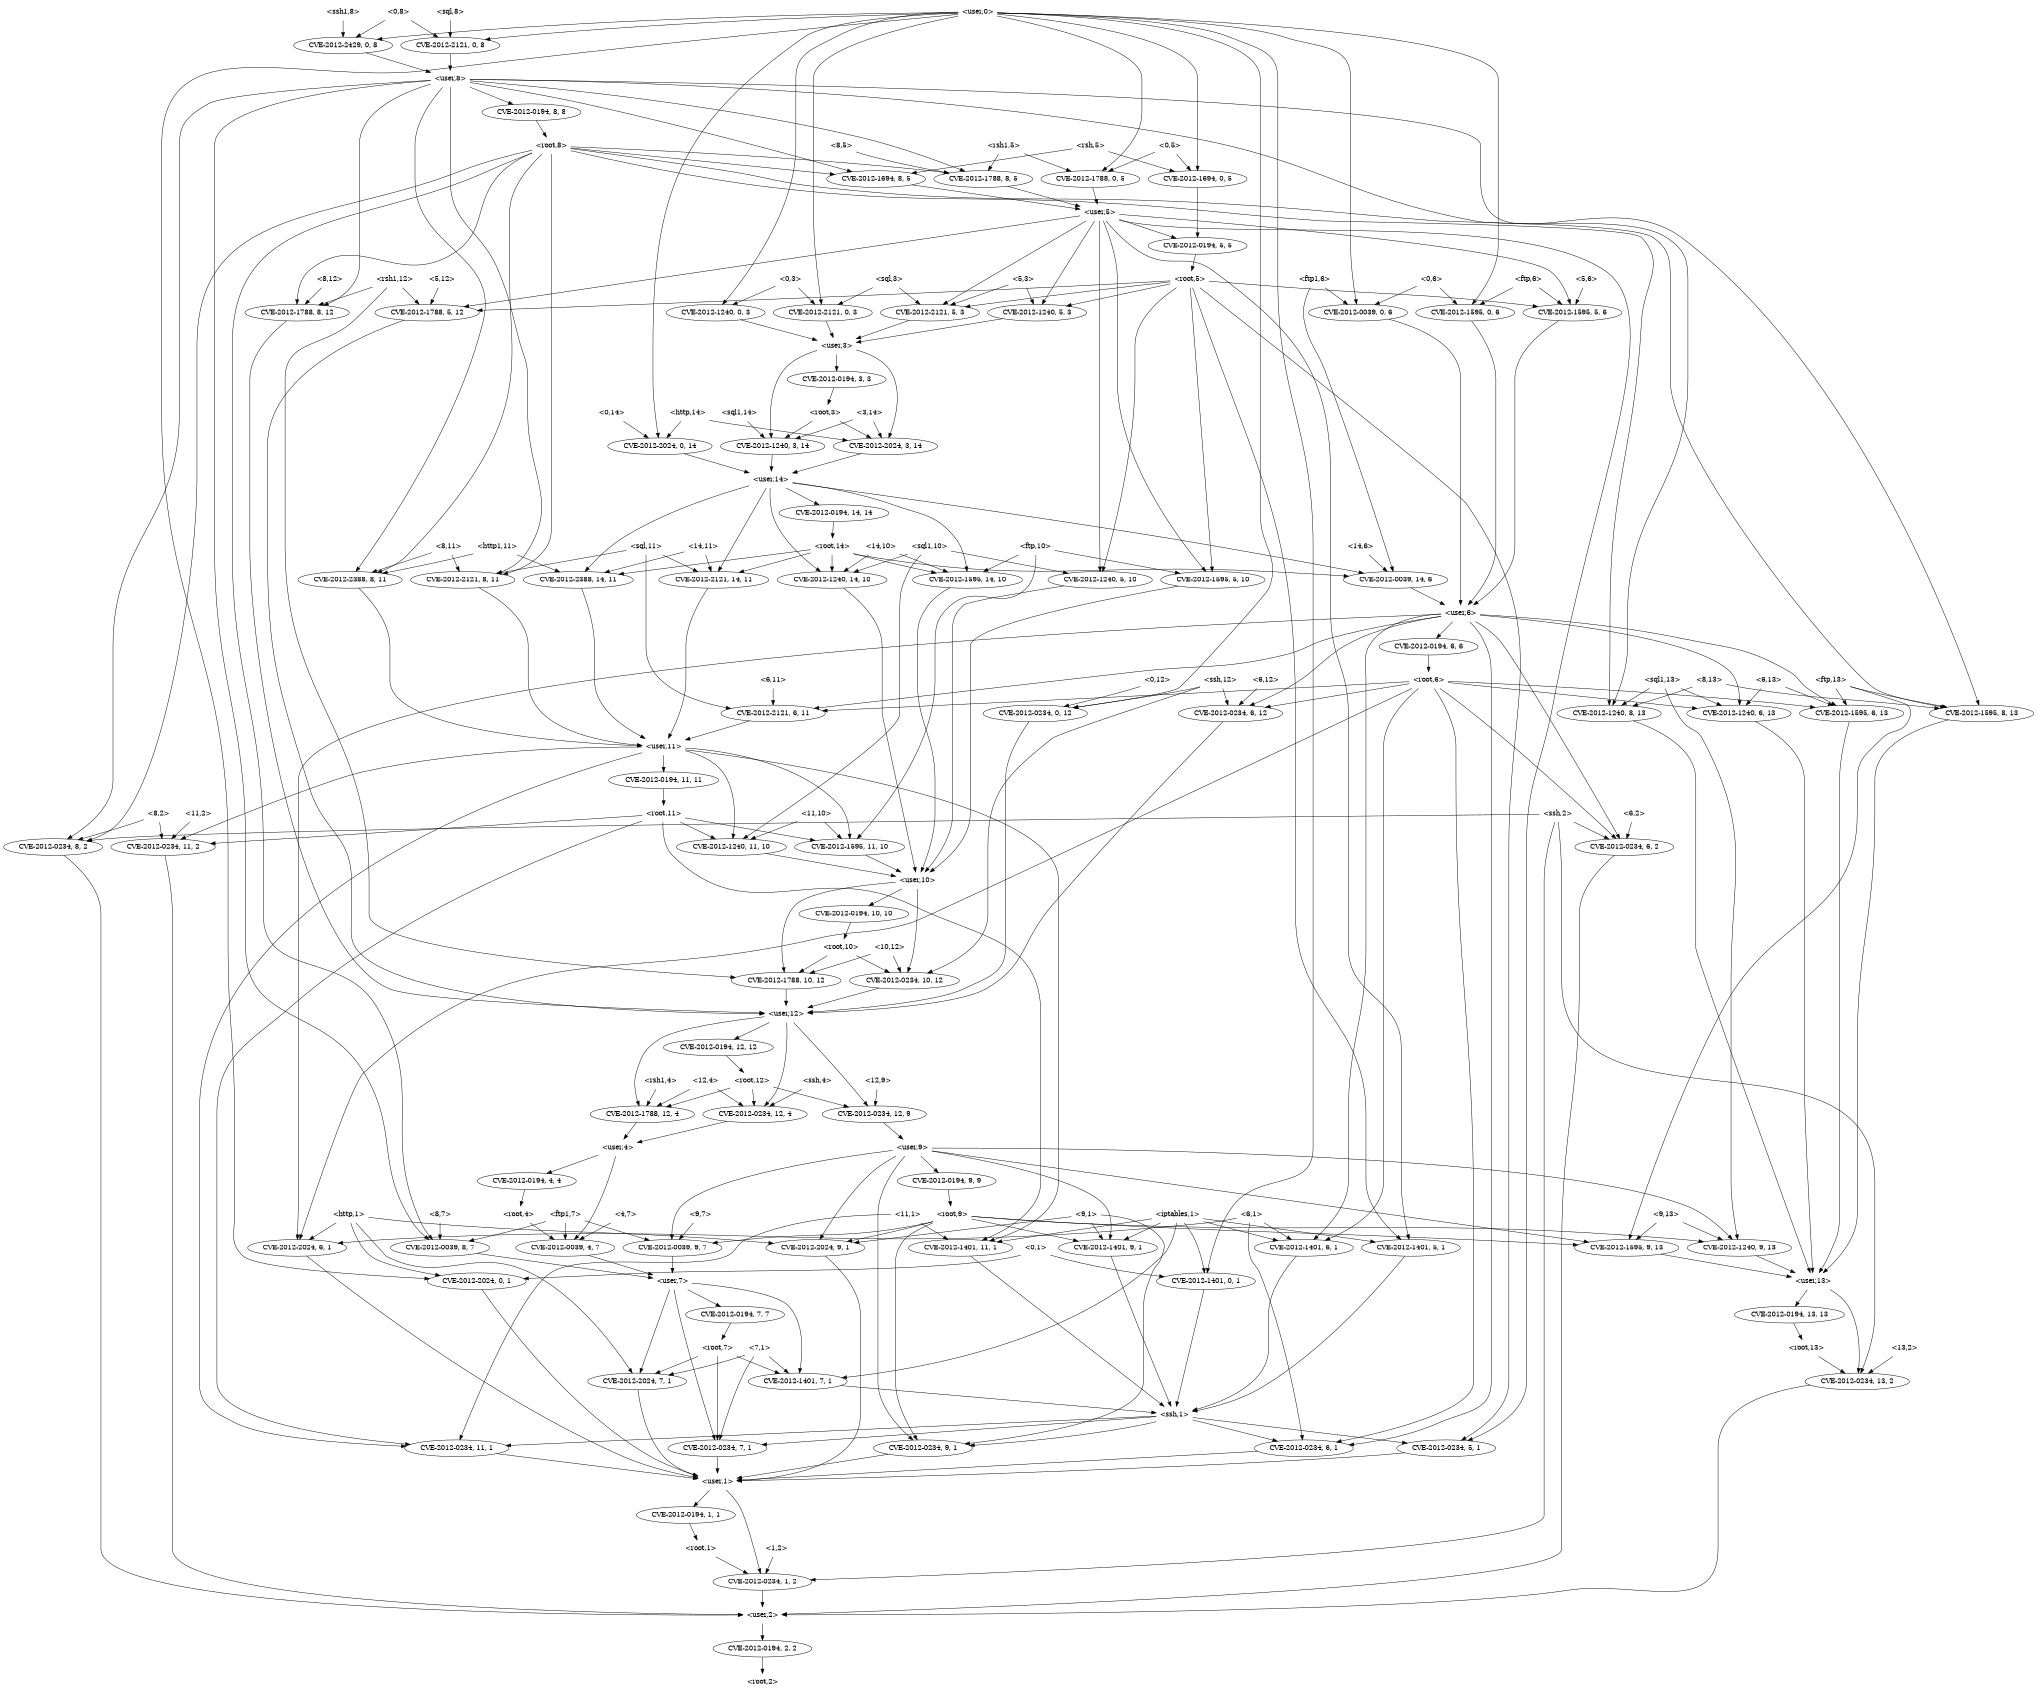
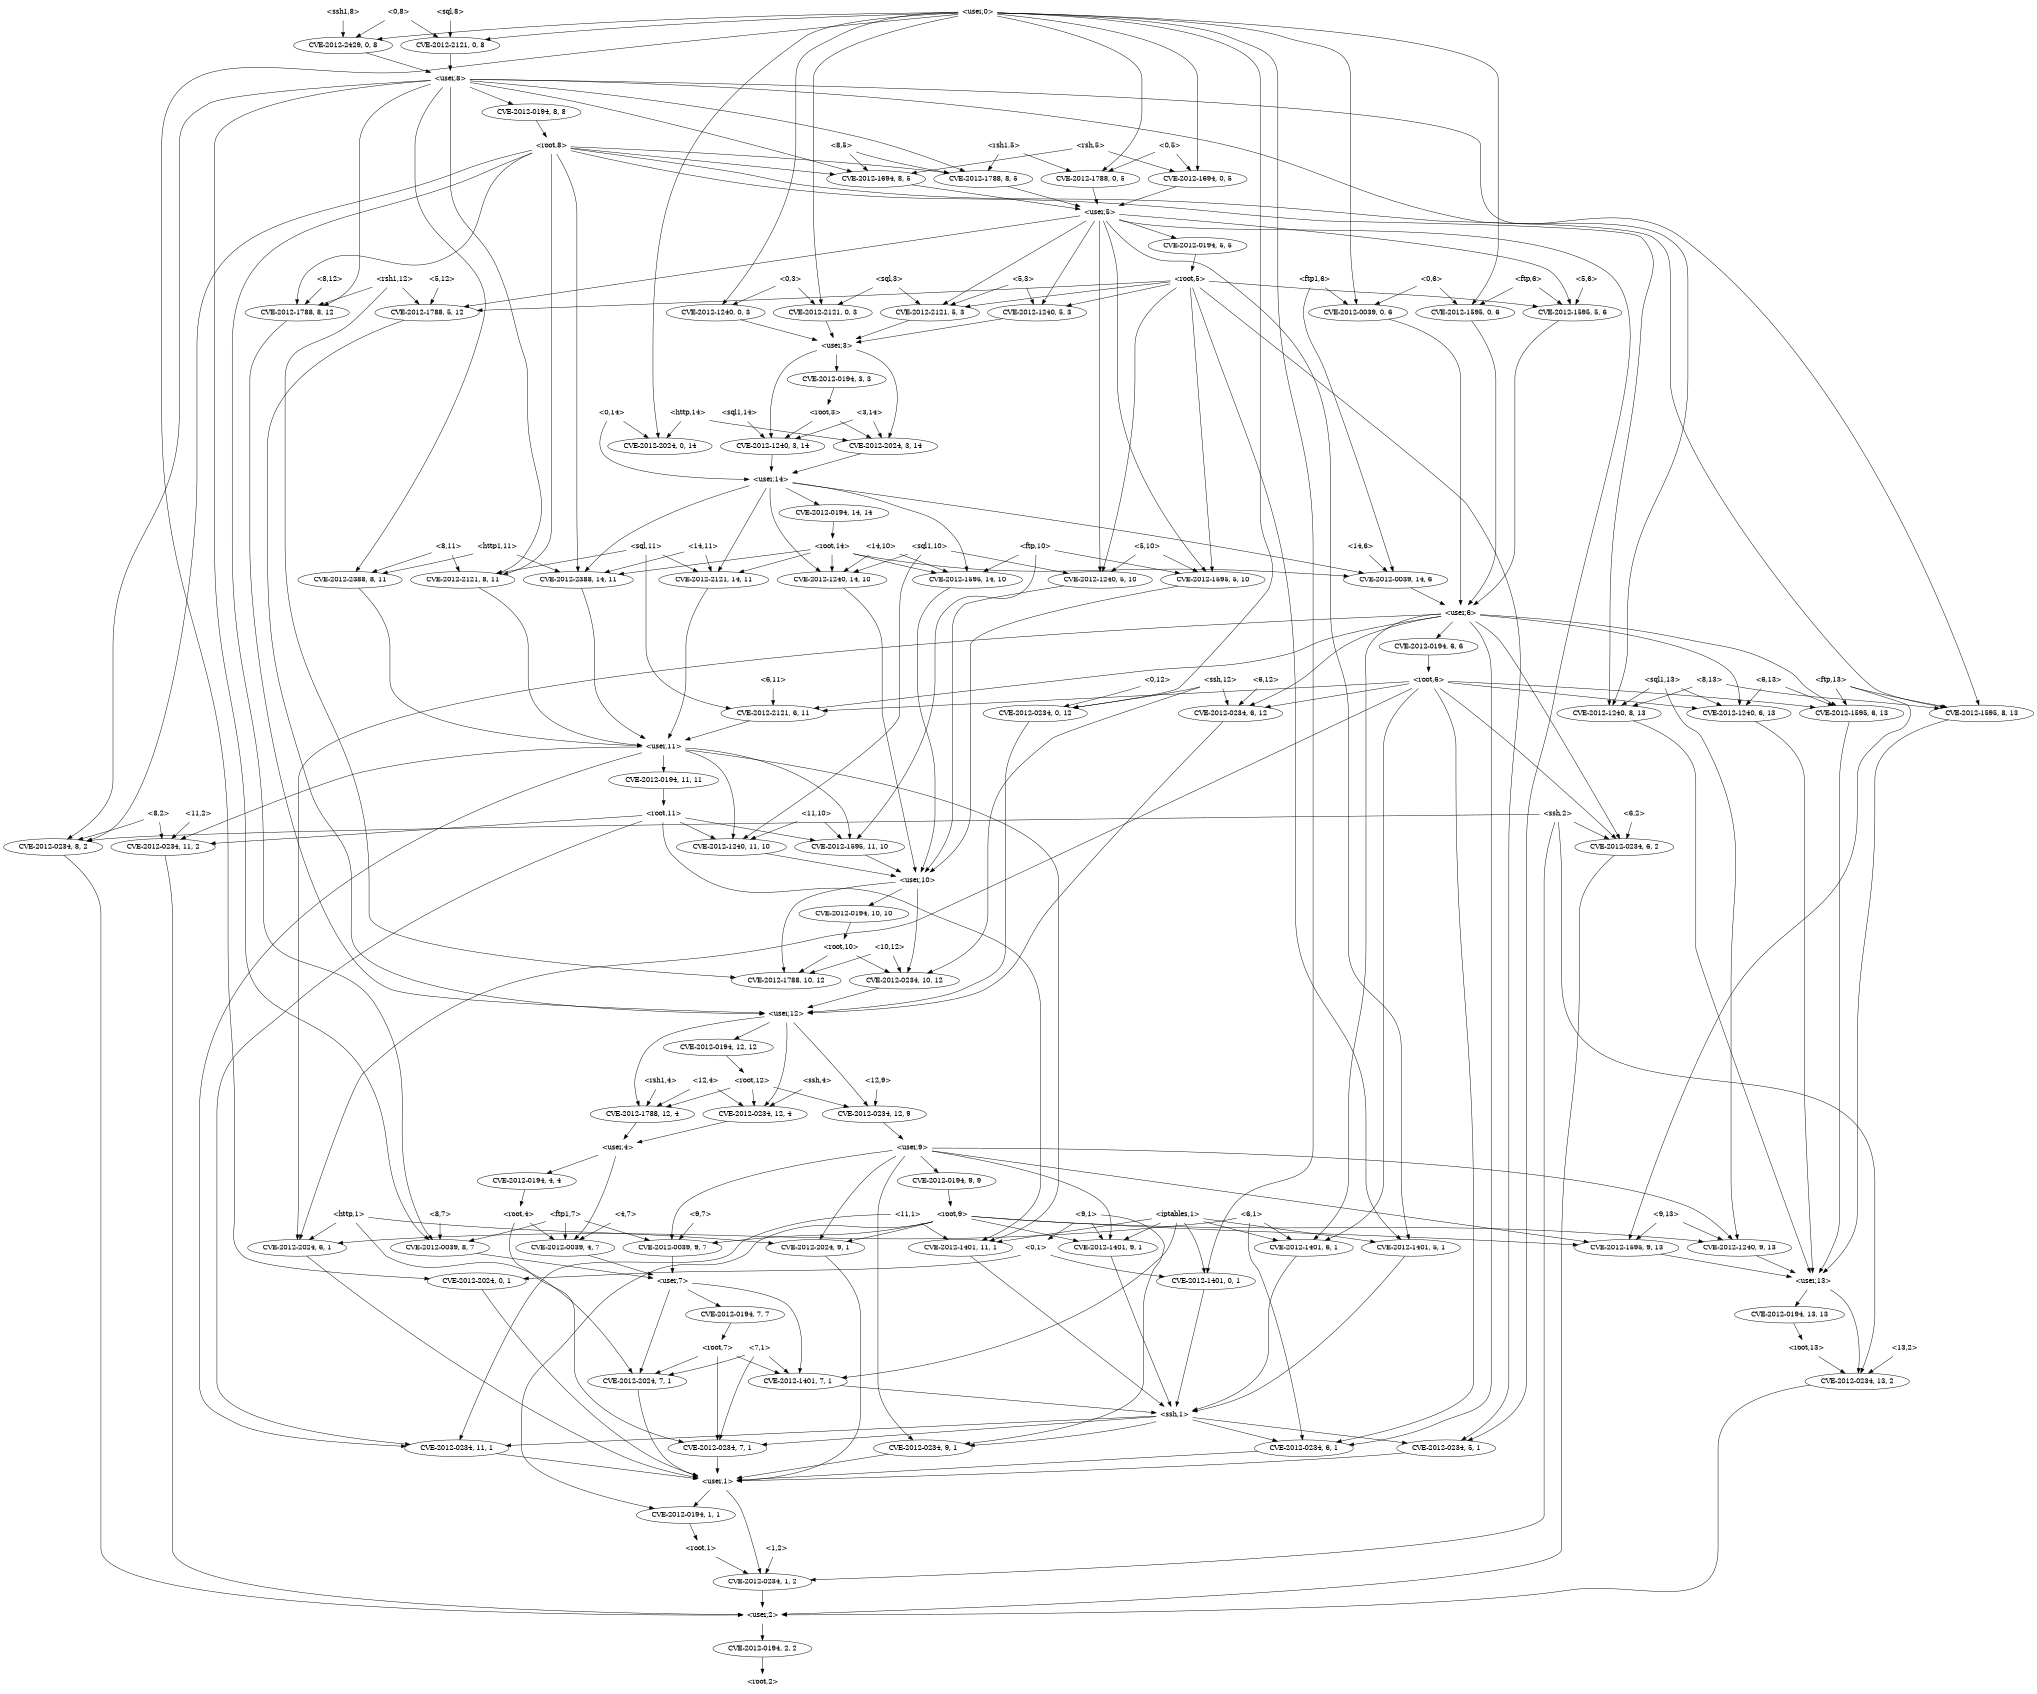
edge "<8,5>" -> "CVE-2012-1694, 8, 5": added
edge "CVE-2012-1694, 0, 5" -> "CVE-2012-0194, 5, 5": now "CVE-2012-1694, 0, 5" -> "<user,5>"
edge "<root,8>" -> "CVE-2012-2388, 8, 11": now "<root,8>" -> "CVE-2012-2388, 14, 11"
edge "CVE-2012-2024, 0, 14" -> "<user,14>": now "<0,14>" -> "<user,14>"
node "<5,10>": added
edge "CVE-2012-1788, 10, 12" -> "<user,12>": removed
edge "<9,1>" -> "CVE-2012-2024, 9, 1": now "<9,1>" -> "<0,1>"
edge "<http,1>" -> "CVE-2012-2024, 0, 1": removed
edge "<root,9>" -> "CVE-2012-0234, 9, 1": now "<root,9>" -> "CVE-2012-0194, 1, 1"
edge "<user,7>" -> "CVE-2012-0234, 7, 1": now "<root,4>" -> "CVE-2012-0234, 7, 1"
